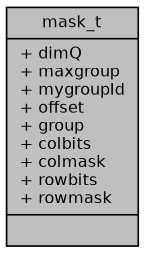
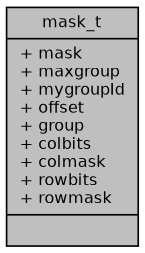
node "mask_t": text "+ dimQ" -> "+ mask"
